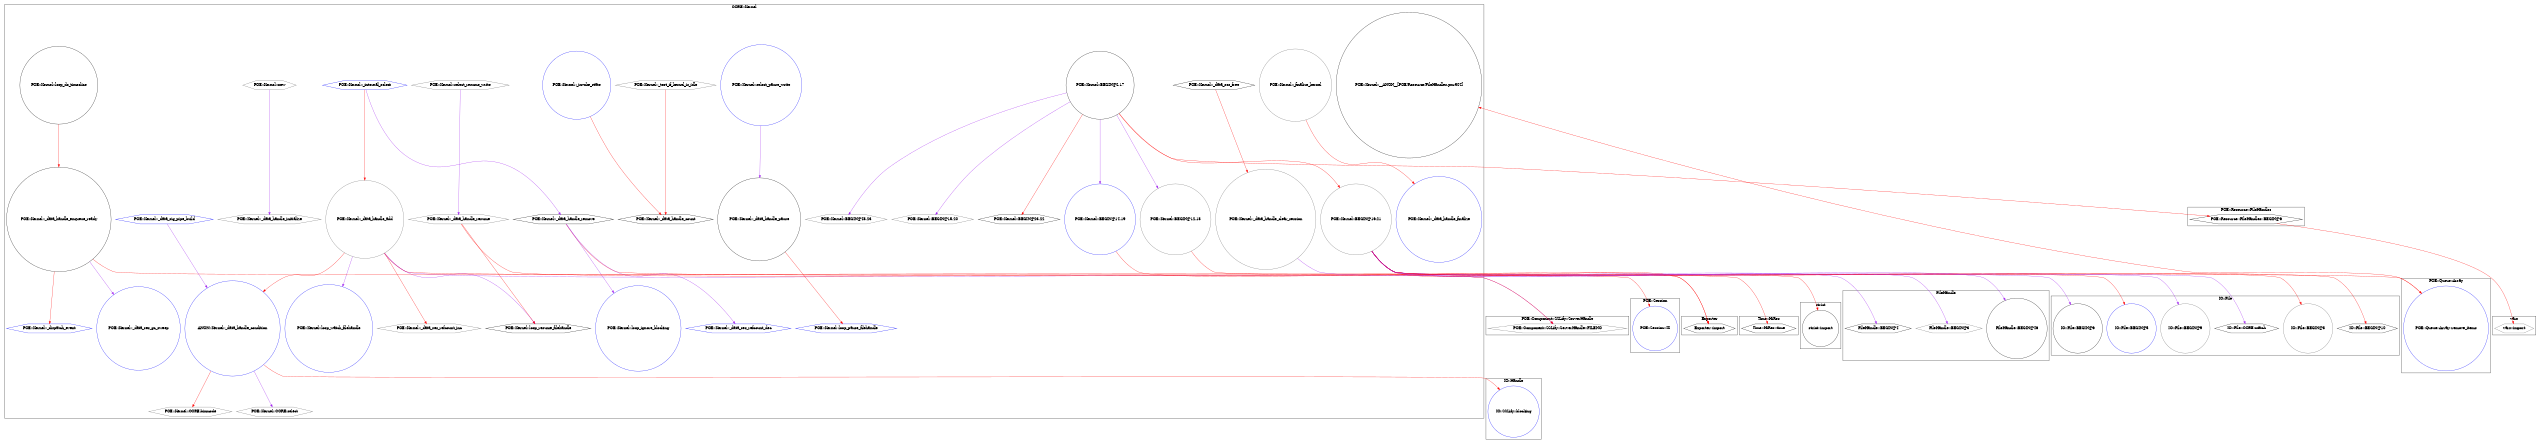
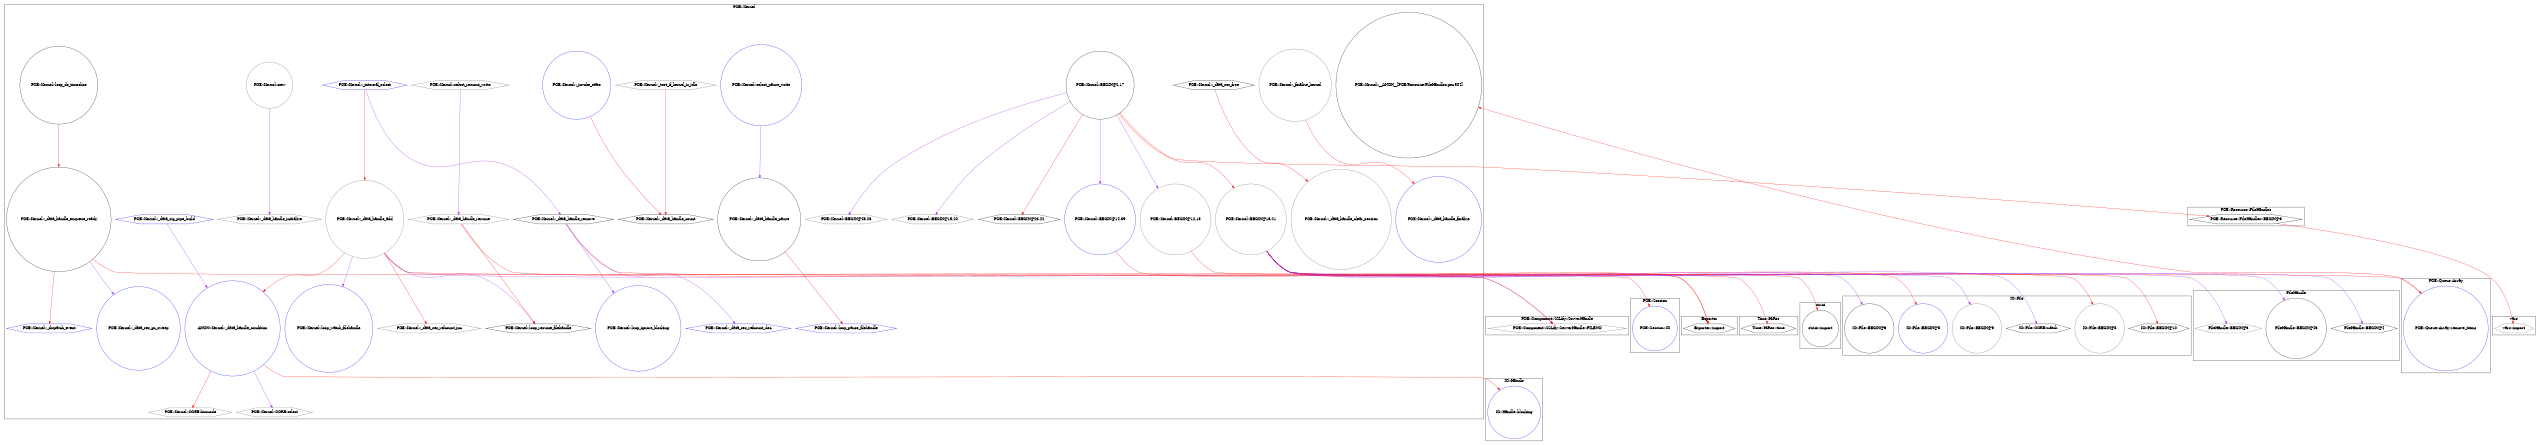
cluster "CORE::Kernel": label "CORE::Kernel" -> "POE::Kernel"
node "POE::Kernel::new": shape hexagon -> circle
node "POE::Kernel::BEGIN@14.19": label "POE::Kernel::BEGIN@14.19" -> "POE::Kernel::BEGIN@14.39"
edge "POE::Kernel::_data_handle_clear_session" -> "FileHandle::BEGIN@4": now "POE::Kernel::BEGIN@16.21" -> "FileHandle::BEGIN@4"
node "IO::SSLify::blocking": label "IO::SSLify::blocking" -> "IO::Handle::blocking"
